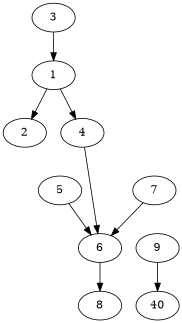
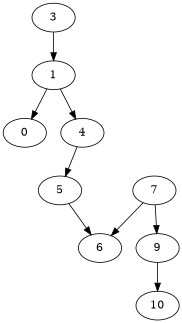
node "2": label "2" -> "0"
edge "4" -> "6": now "4" -> "5"
edge "7" -> "9": added
node "8": removed
node "40": label "40" -> "10"
